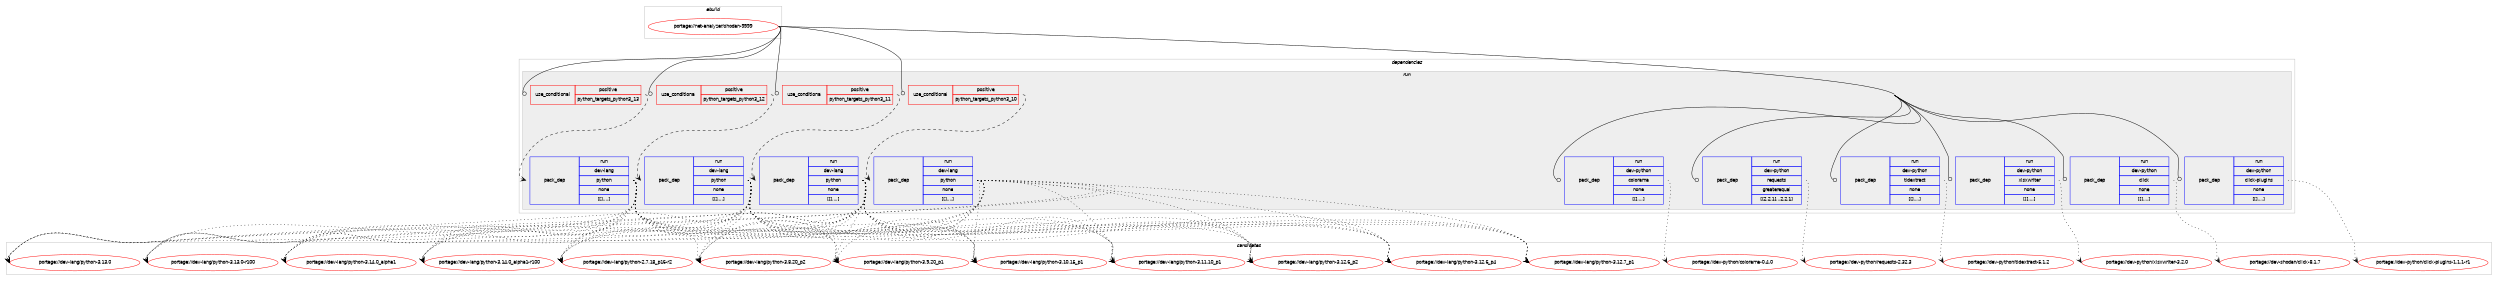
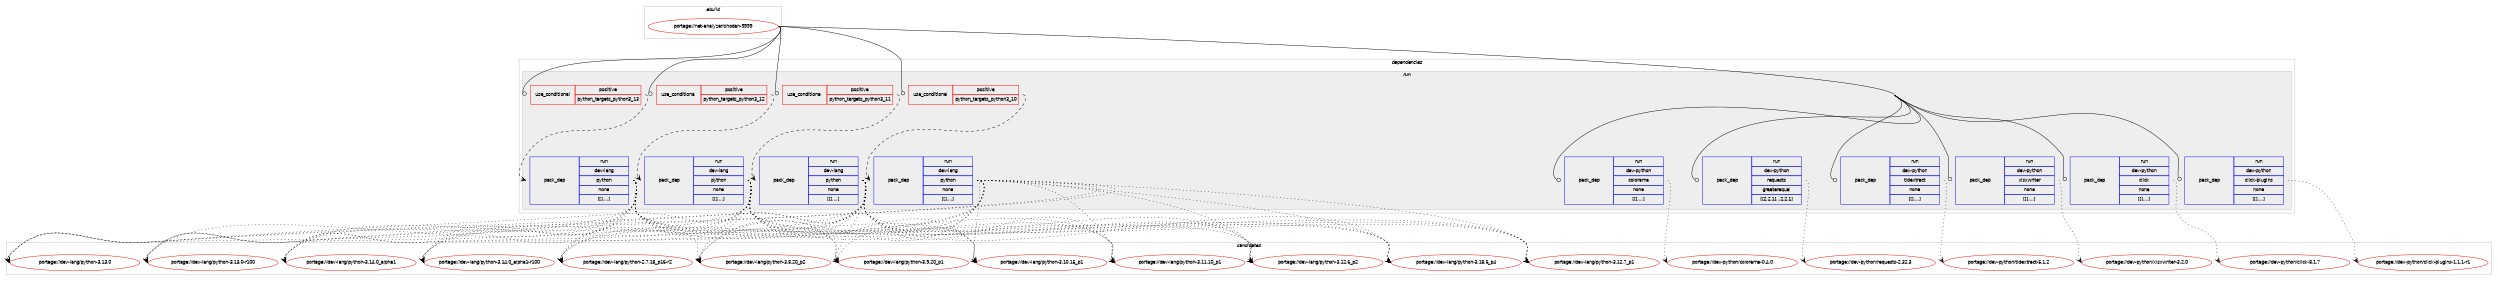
node "portage://dev-lang/python-3.12.6_p4": label "portage://dev-lang/python-3.12.6_p4" -> "portage://dev-lang/python-3.18.6_p4"
node "portage://dev-shodan/click-8.1.7": label "portage://dev-shodan/click-8.1.7" -> "portage://dev-python/click-8.1.7"
